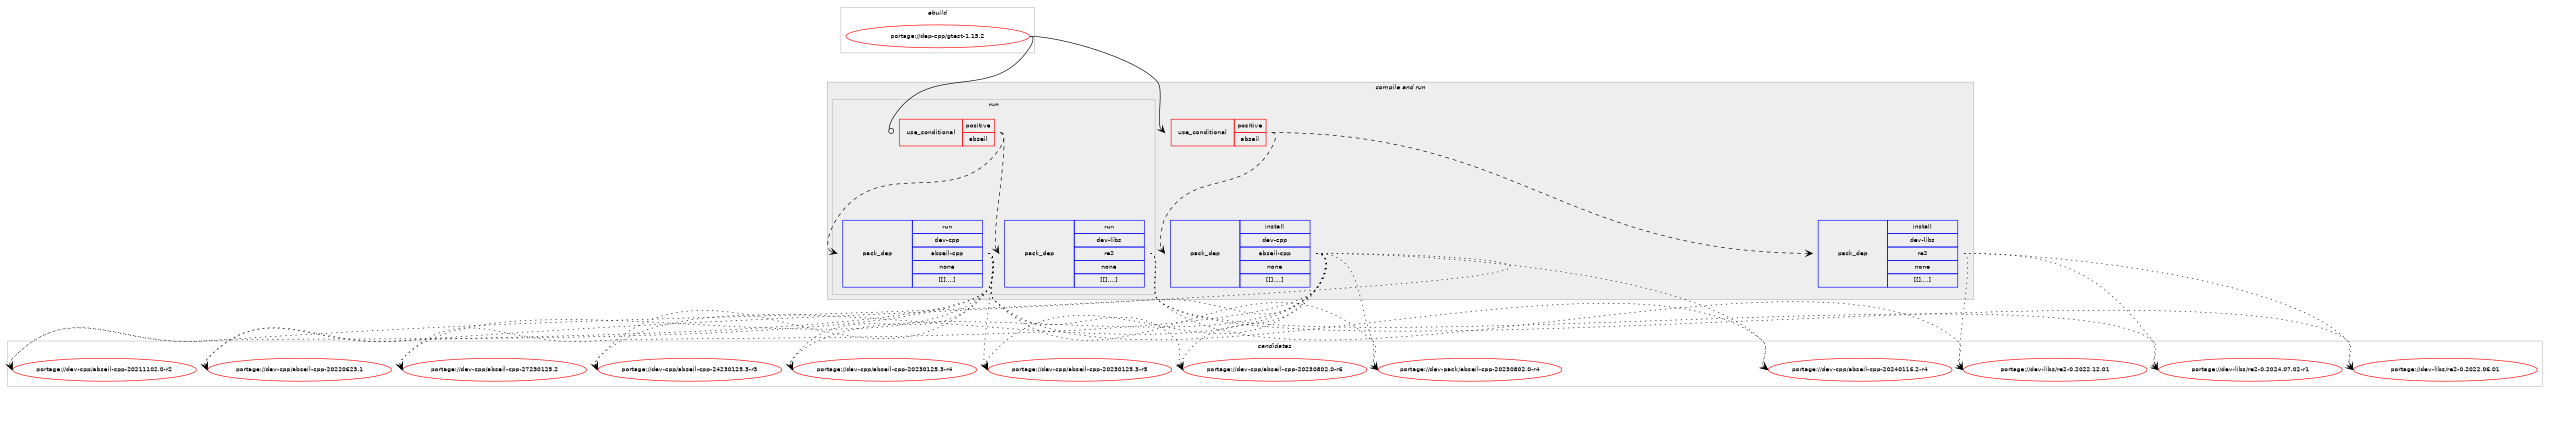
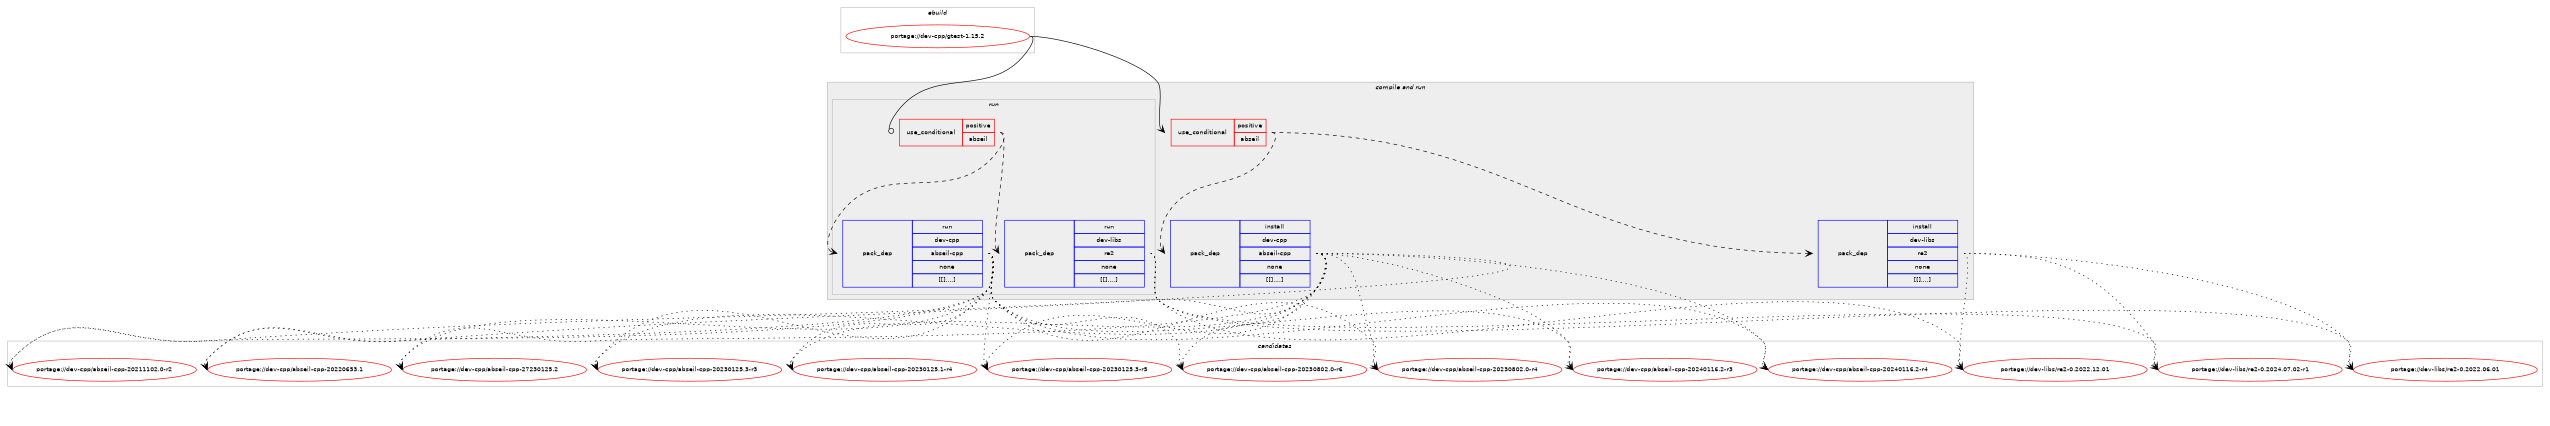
node "portage://dep-cpp/gtest-1.15.2": label "portage://dep-cpp/gtest-1.15.2" -> "portage://dev-cpp/gtest-1.15.2"
node "portage://dev-cpp/abseil-cpp-20220623.1": label "portage://dev-cpp/abseil-cpp-20220623.1" -> "portage://dev-cpp/abseil-cpp-20220653.1"
node "portage://dev-cpp/abseil-cpp-24230125.3-r3": label "portage://dev-cpp/abseil-cpp-24230125.3-r3" -> "portage://dev-cpp/abseil-cpp-20230125.3-r3"
node "portage://dev-cpp/abseil-cpp-20230125.3-r4": label "portage://dev-cpp/abseil-cpp-20230125.3-r4" -> "portage://dev-cpp/abseil-cpp-20230125.1-r4"
node "portage://dev-pack/abseil-cpp-20230802.0-r4": label "portage://dev-pack/abseil-cpp-20230802.0-r4" -> "portage://dev-cpp/abseil-cpp-20230802.0-r4"
node "portage://dev-cpp/abseil-cpp-20240116.2-r3": added
